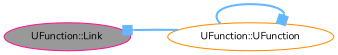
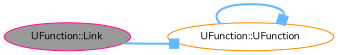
edge "UFunction::UFunction" -> "UFunction::Link": reversed
